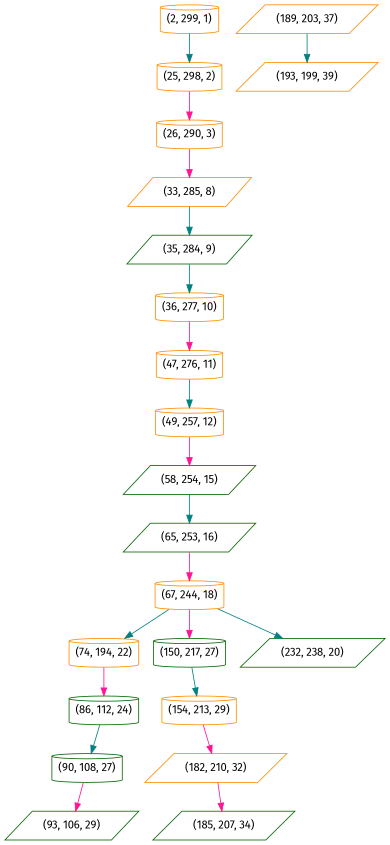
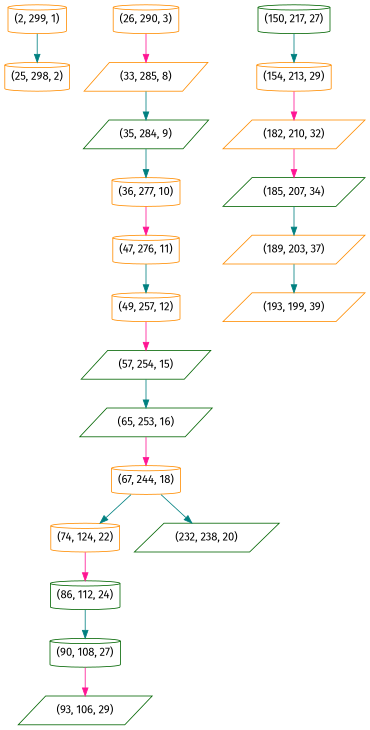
edge "(25, 298, 2)" -> "(26, 290, 3)": removed
edge "(185, 207, 34)" -> "(189, 203, 37)": added
node "(58, 254, 15)": label "(58, 254, 15)" -> "(57, 254, 15)"
edge "(67, 244, 18)" -> "(150, 217, 27)": removed
node "(74, 194, 22)": label "(74, 194, 22)" -> "(74, 124, 22)"
